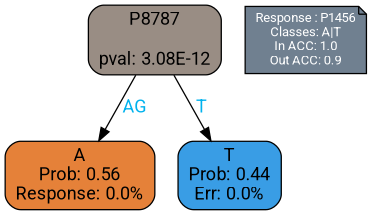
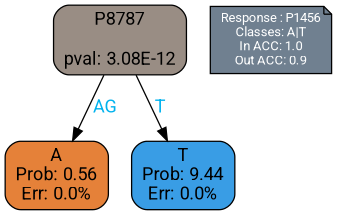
node "A Prob: 0.56 Response: 0.0%": label "A Prob: 0.56 Response: 0.0%" -> "A Prob: 0.56 Err: 0.0%"
node "T Prob: 0.44 Err: 0.0%": label "T Prob: 0.44 Err: 0.0%" -> "T Prob: 9.44 Err: 0.0%"
